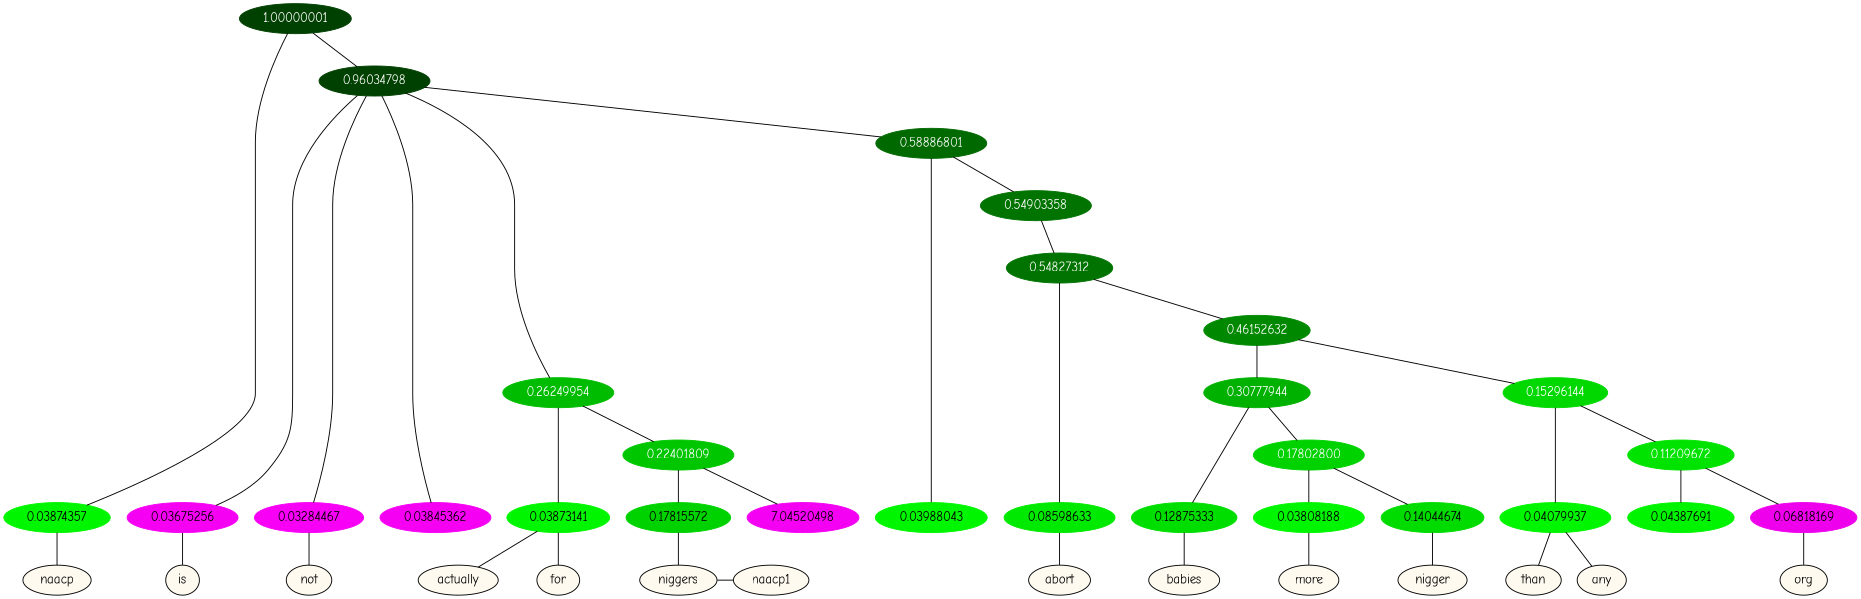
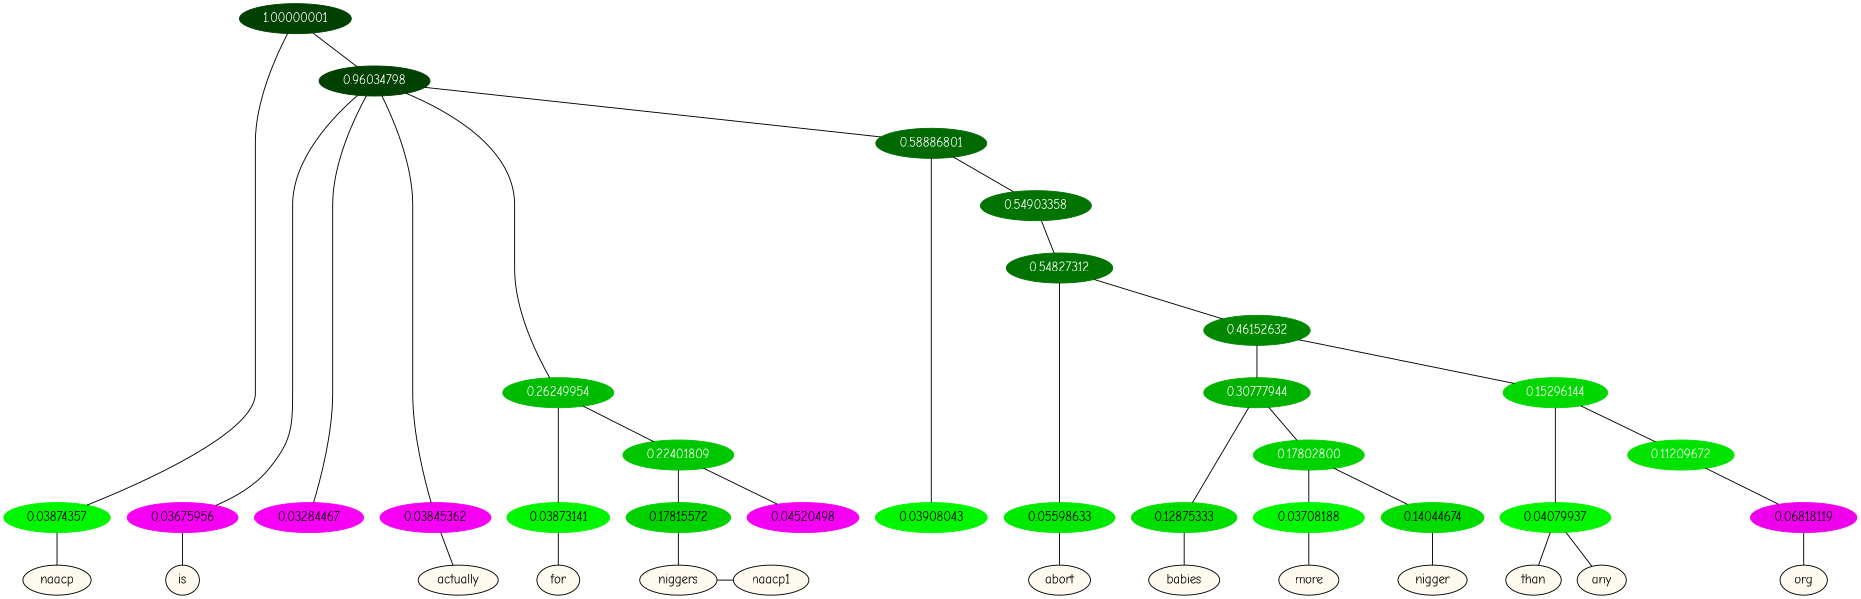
node "0.03675256": label "0.03675256" -> "0.03675956"
node "7.04520498": label "7.04520498" -> "0.04520498"
node "0.03988043": label "0.03988043" -> "0.03908043"
node "0.08598633": label "0.08598633" -> "0.05598633"
node "0.03808188": label "0.03808188" -> "0.03708188"
node "0.04387691": removed
node "0.06818169": label "0.06818169" -> "0.06818119"
edge "0.03873141" -- "actually": now "0.03845362" -- "actually"
node "not": removed
